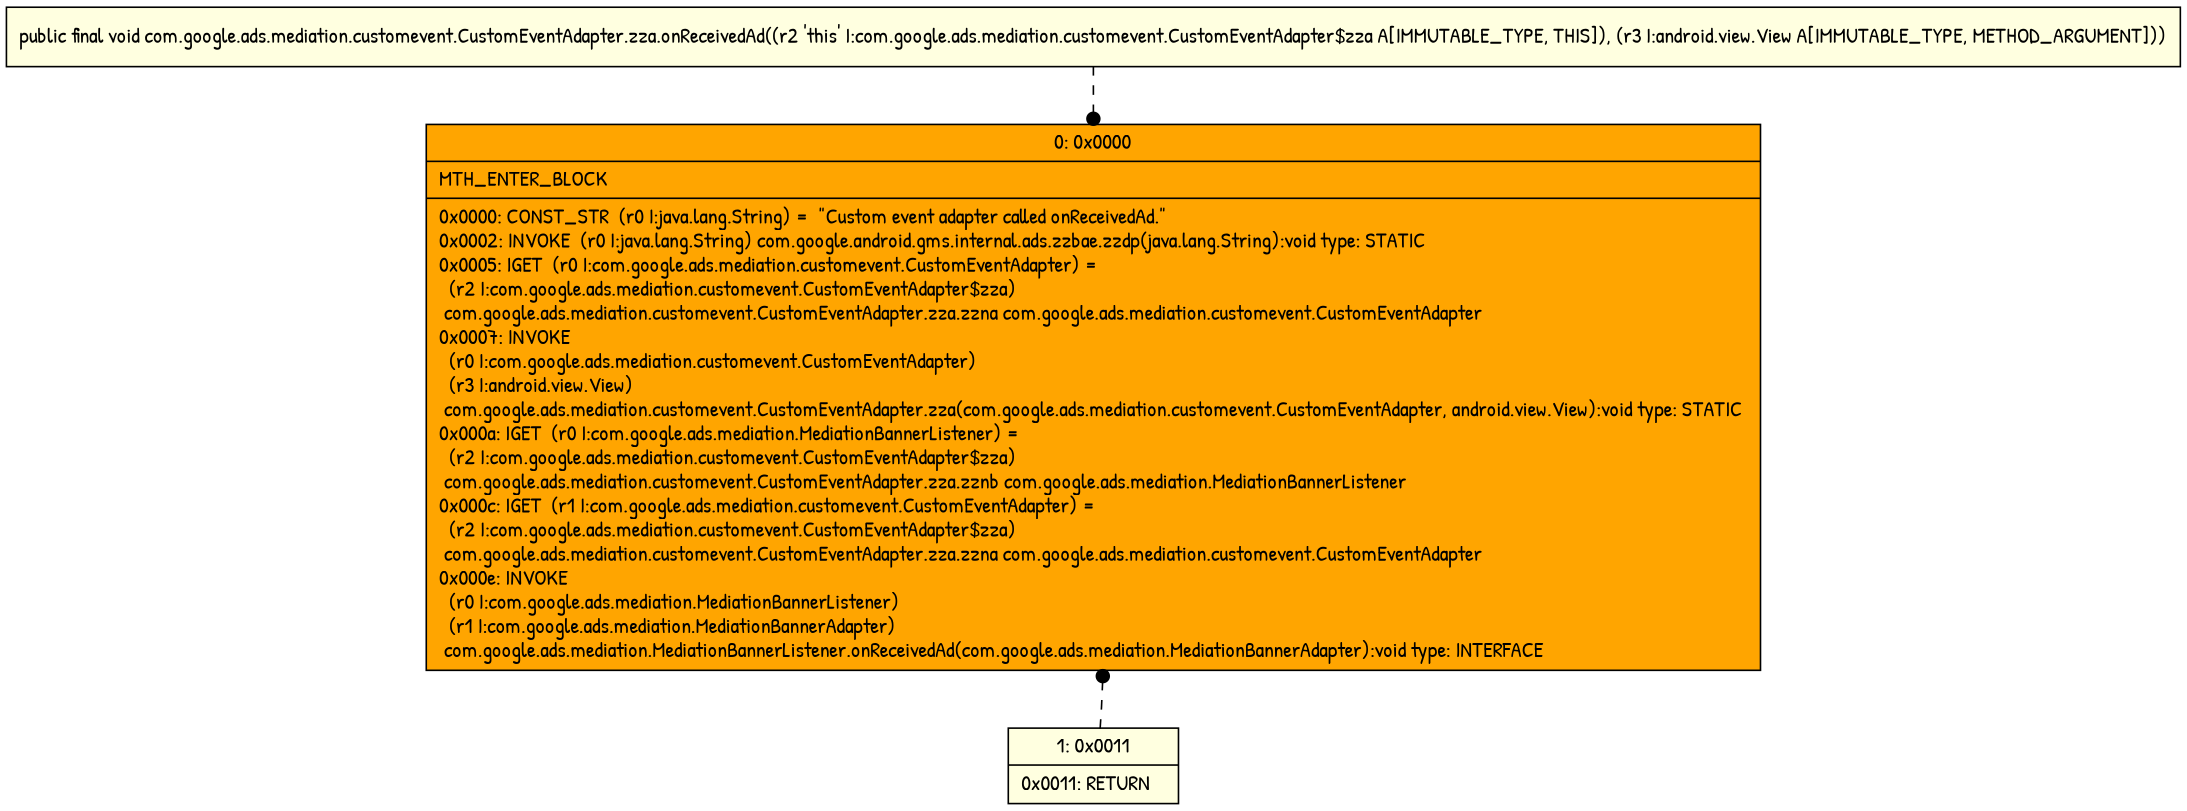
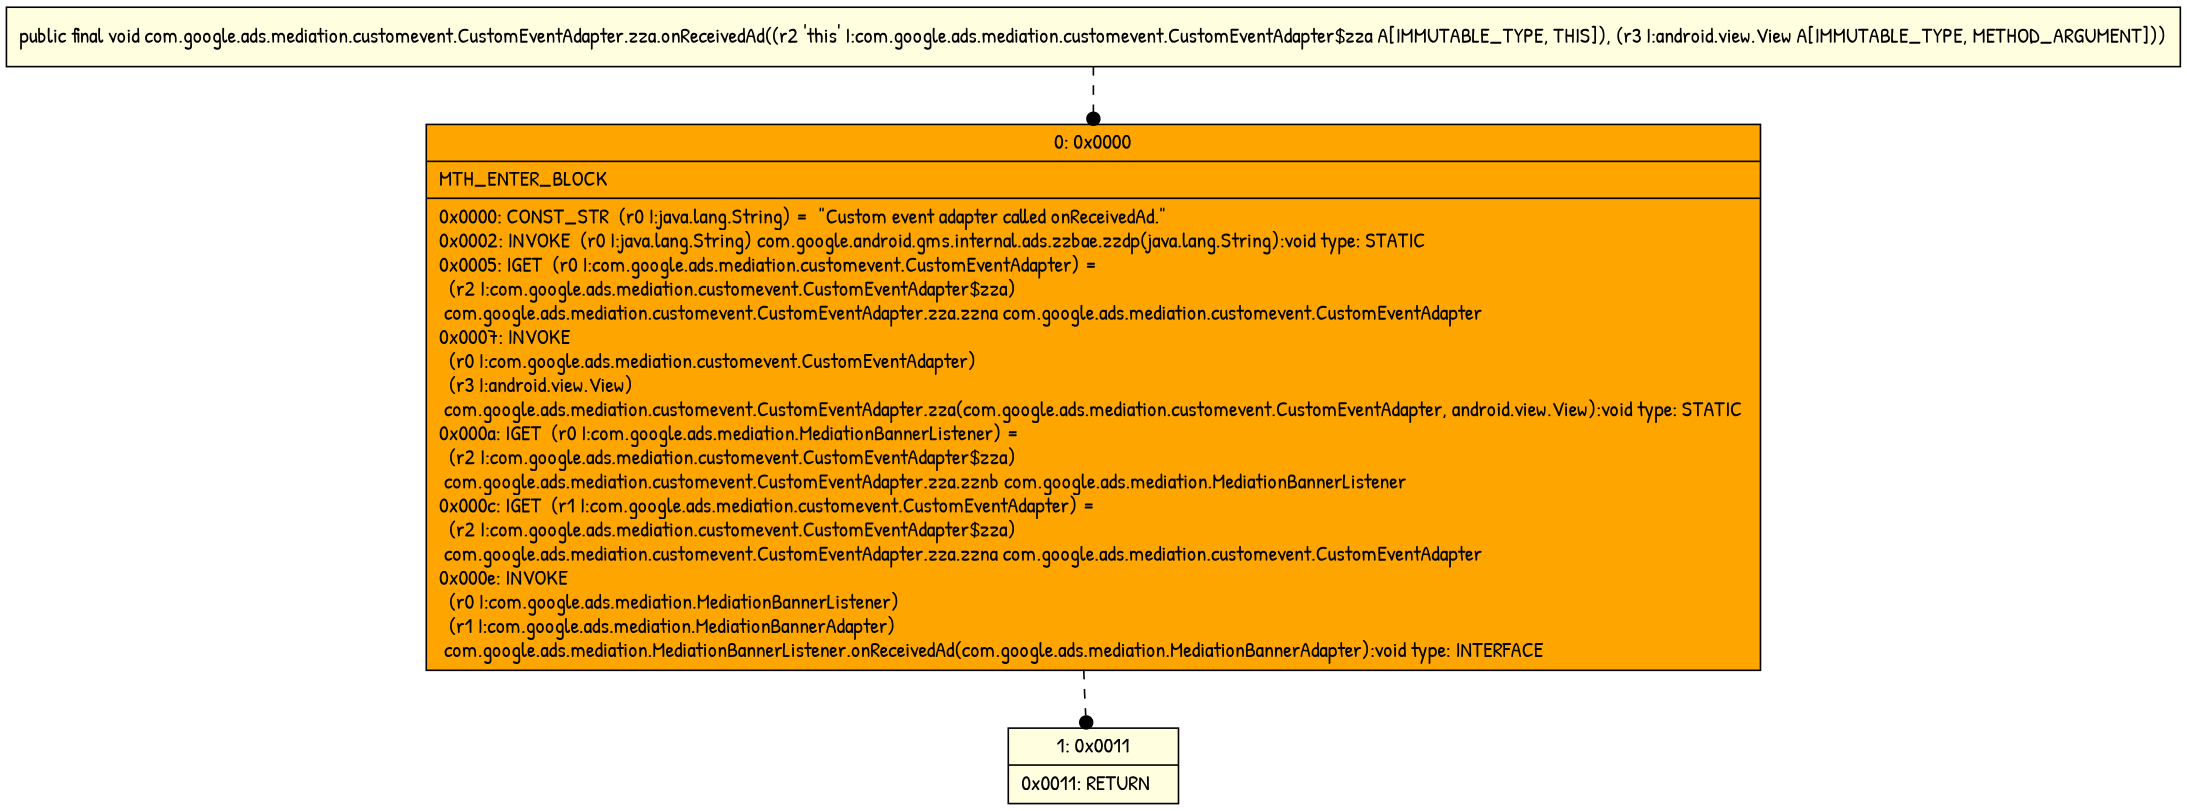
edge "1: 0x0011" -> "0: 0x0000": reversed
